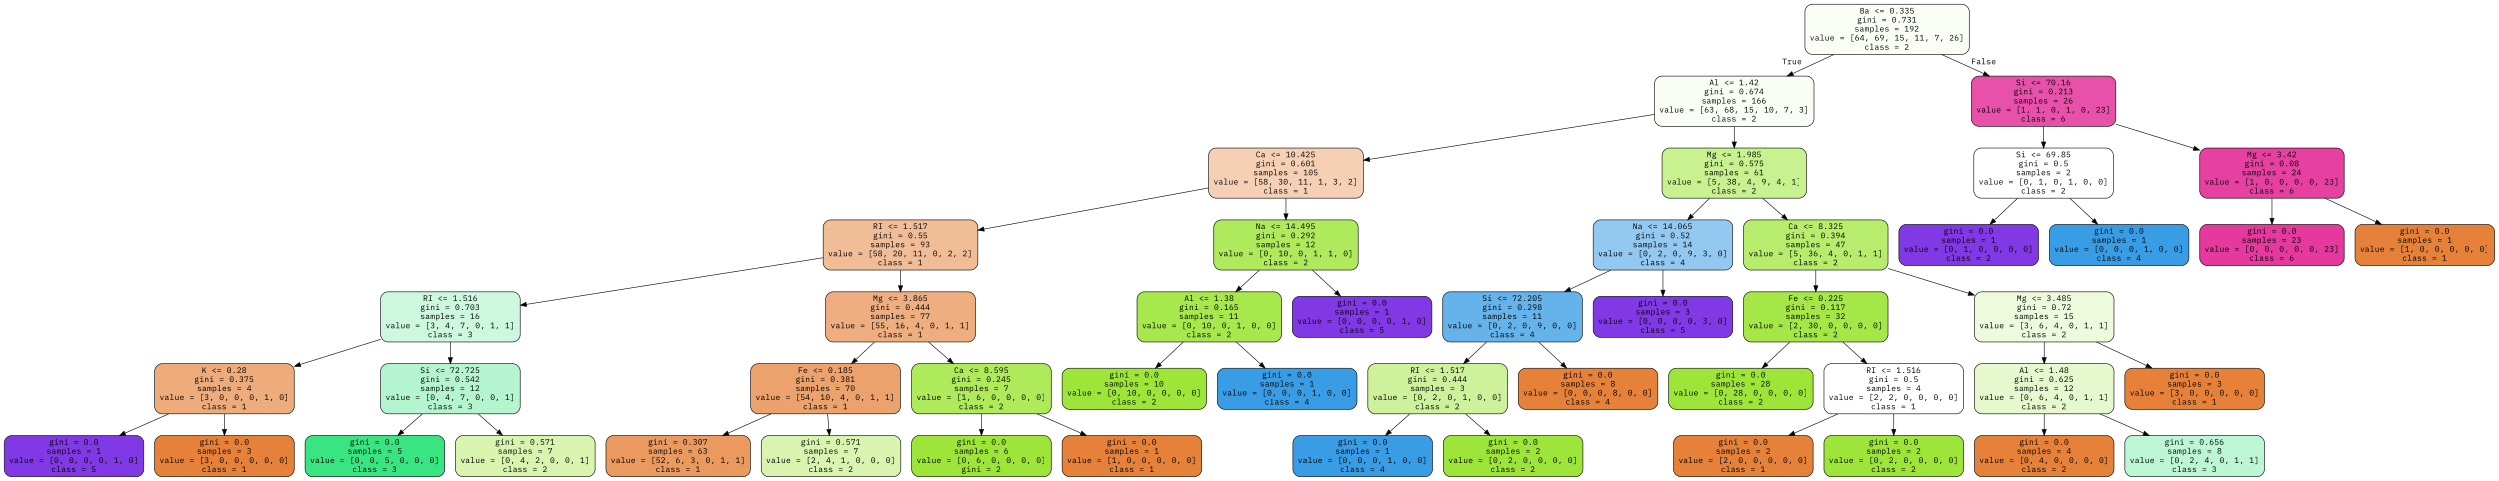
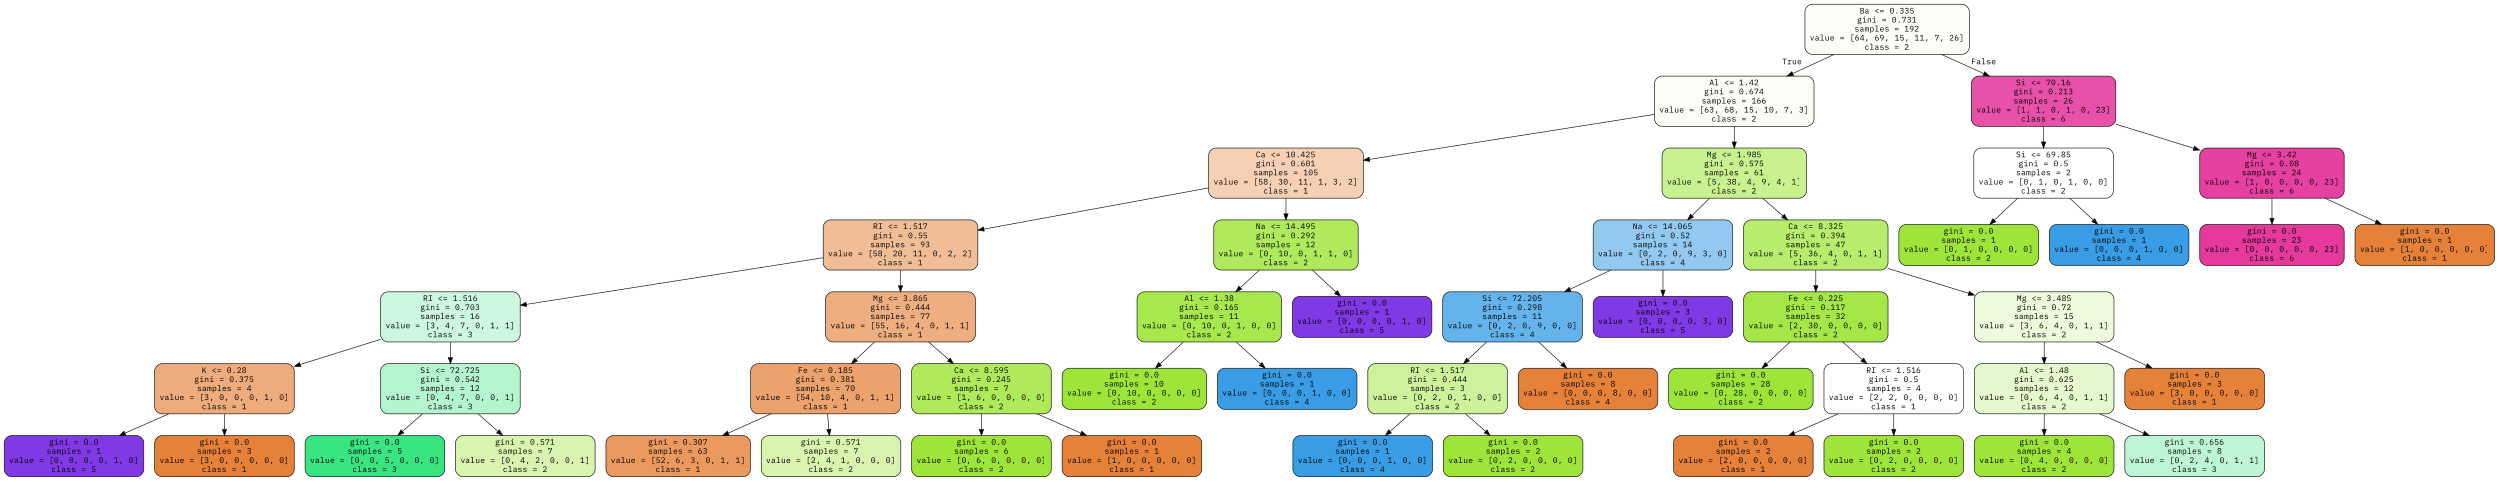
node "gini = 0.0 samples = 1 value = [0, 1, 0, 0, 0, 0] class = 2": fillcolor #8139e5ff -> #9de539ff
node "gini = 0.0 samples = 6 value = [0, 6, 0, 0, 0, 0] gini = 2": label "gini = 0.0 samples = 6 value = [0, 6, 0, 0, 0, 0] gini = 2" -> "gini = 0.0 samples = 6 value = [0, 6, 0, 0, 0, 0] class = 2"
node "gini = 0.0 samples = 4 value = [0, 4, 0, 0, 0, 0] class = 2": fillcolor #e58139ff -> #9de539ff
